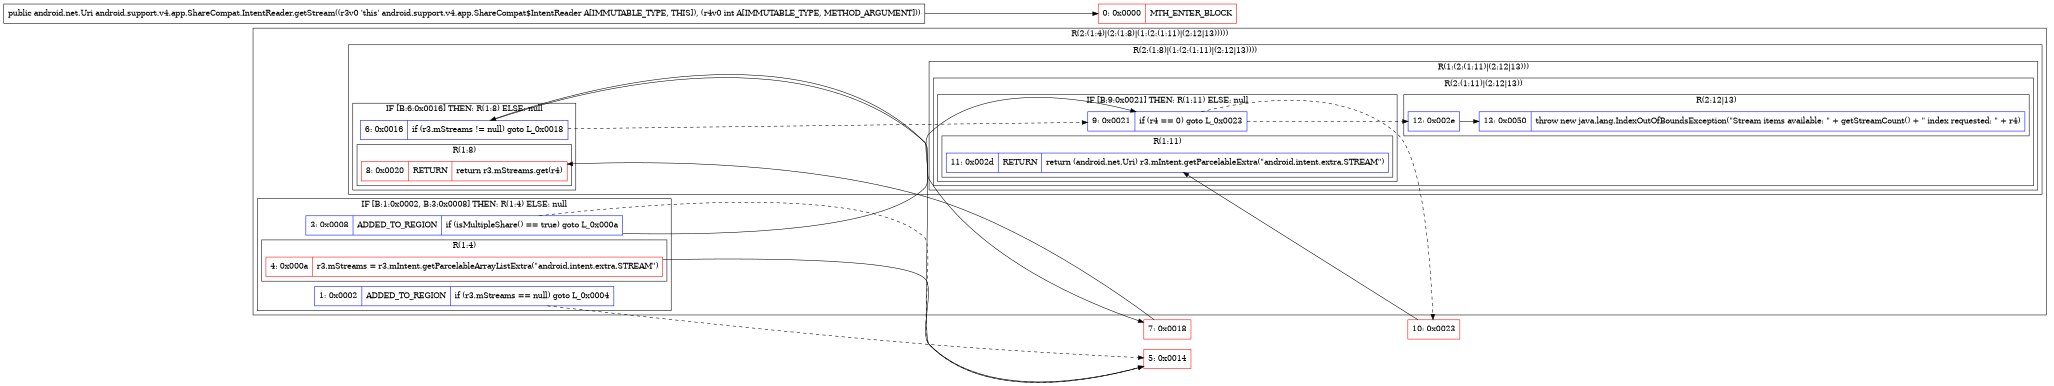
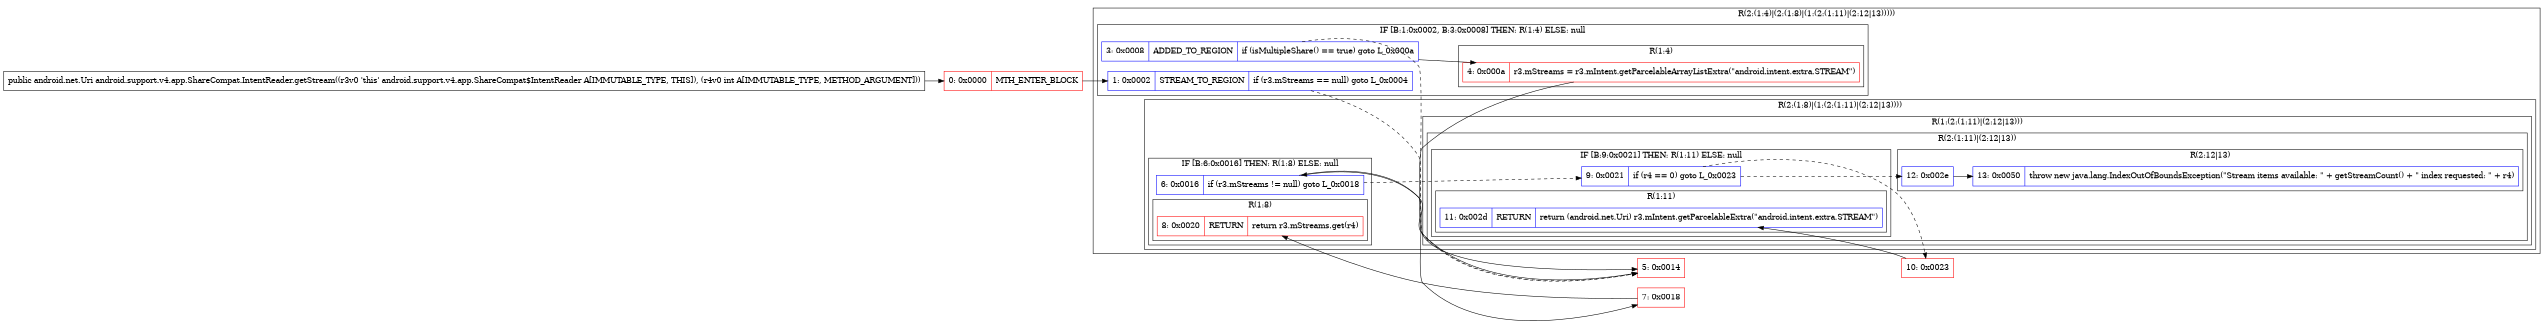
edge "0: 0x0000" -> "1: 0x0002": added
edge "3: 0x0008" -> "9: 0x0021": now "3: 0x0008" -> "4: 0x000a"
node "1: 0x0002": text "ADDED_TO_REGION" -> "STREAM_TO_REGION"
